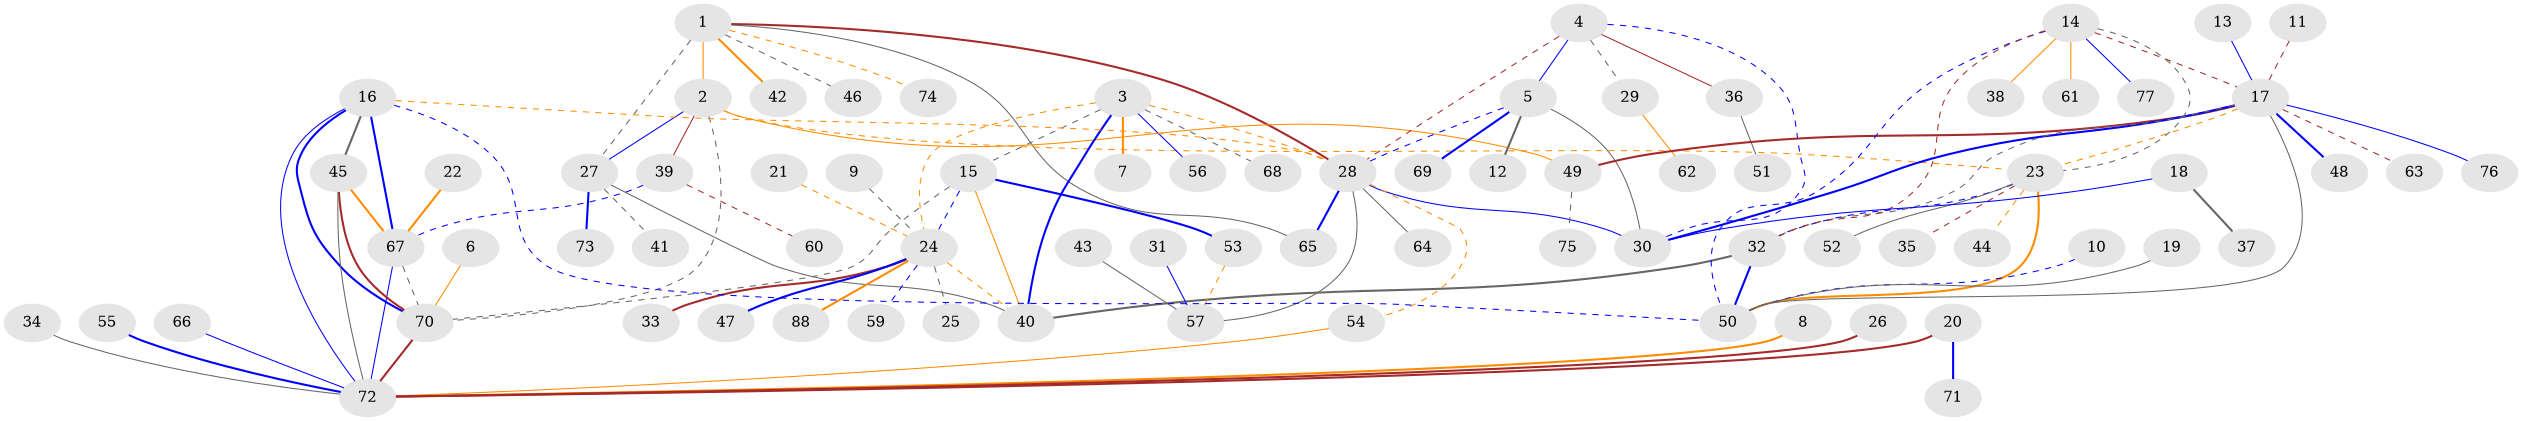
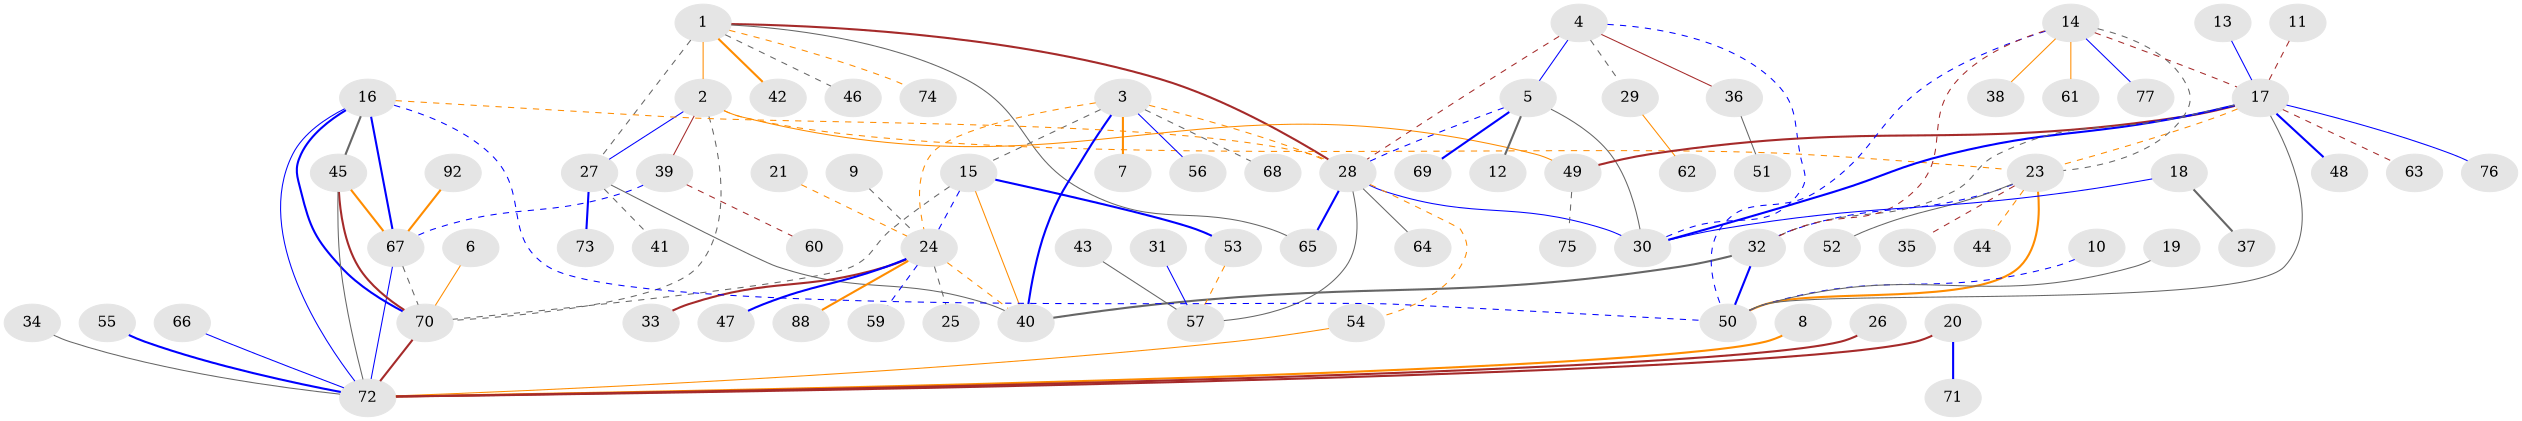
node "22": label "22" -> "92"
